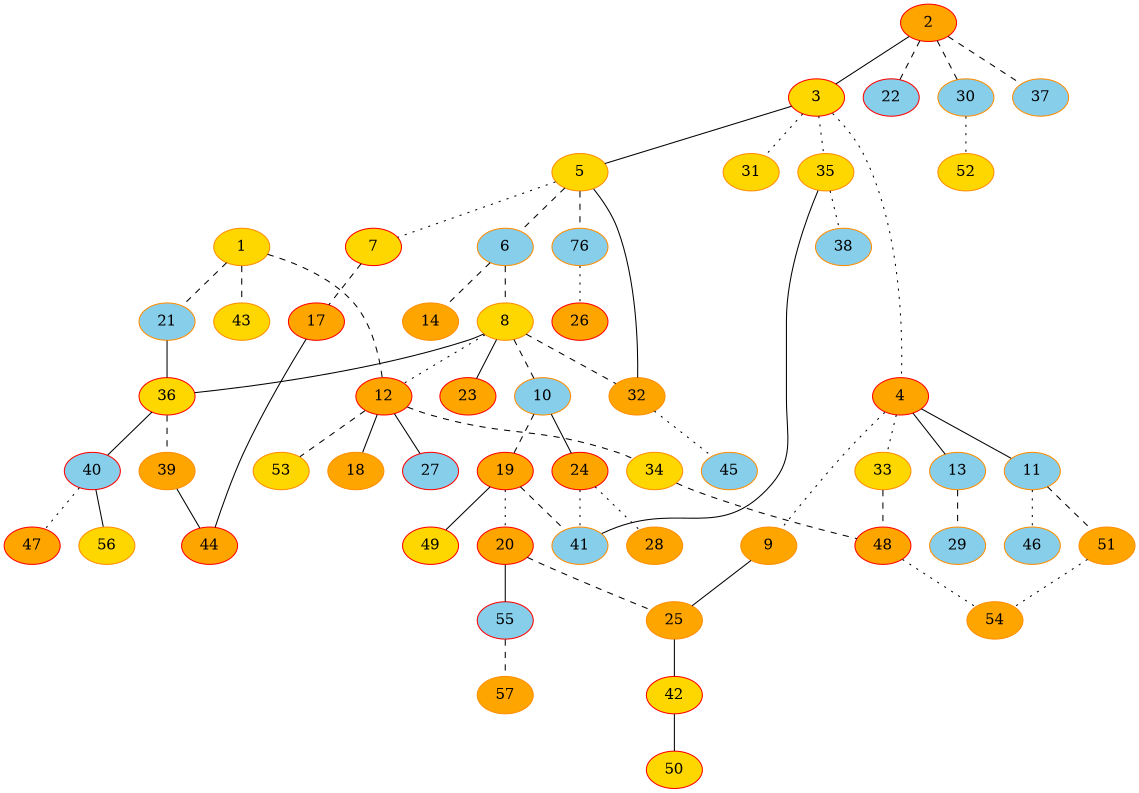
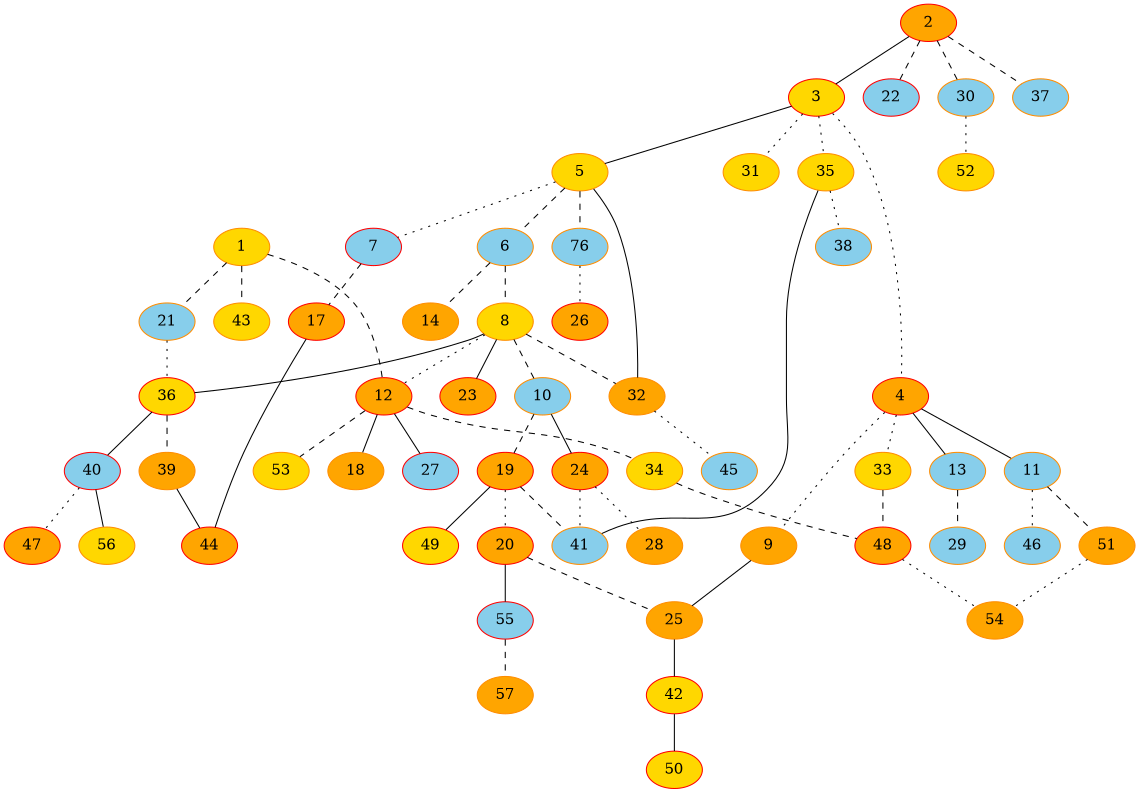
node "7": fillcolor gold -> skyblue
edge "21" -- "36": style solid -> dotted
